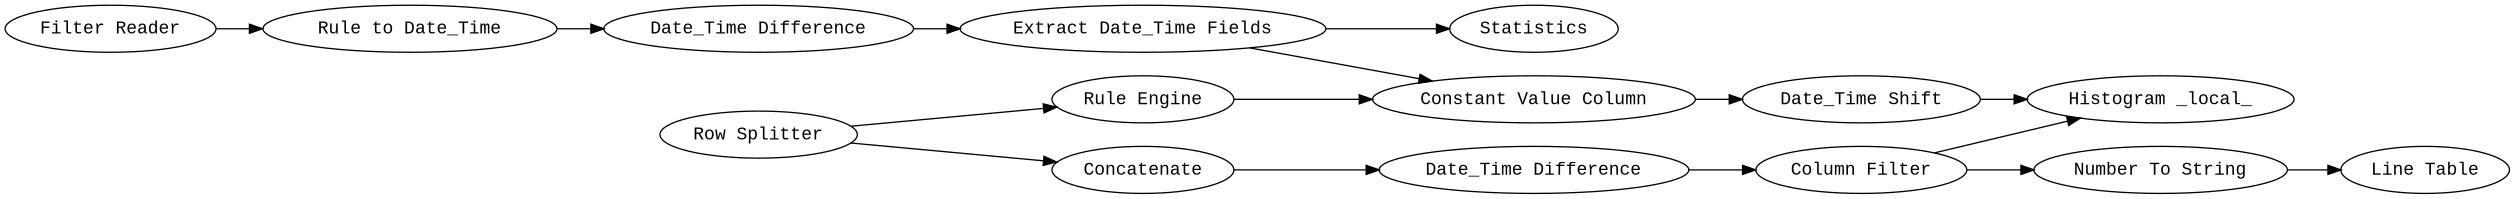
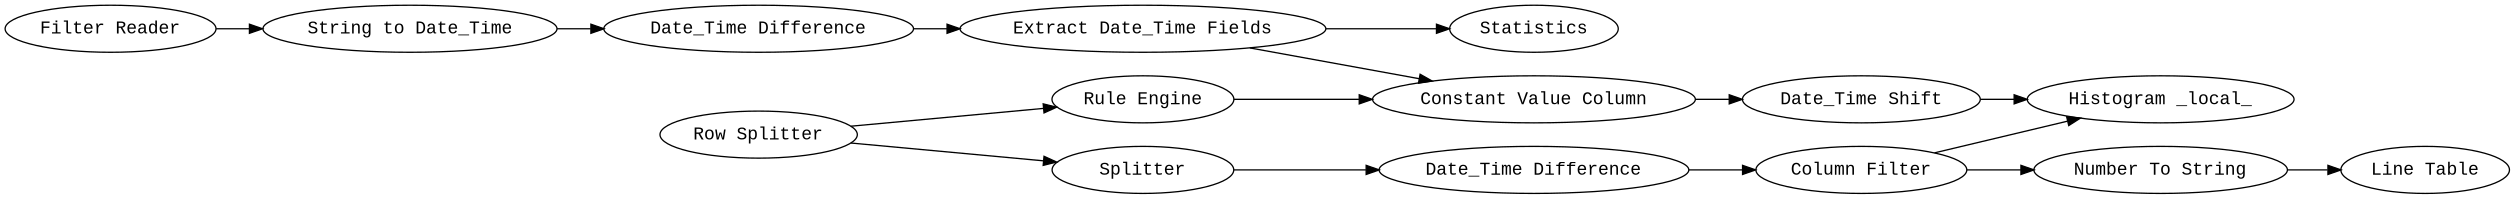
node "Rule to Date_Time": label "Rule to Date_Time" -> "String to Date_Time"
node "Concatenate": label "Concatenate" -> "Splitter"
